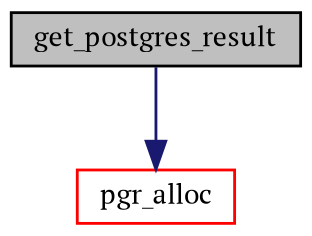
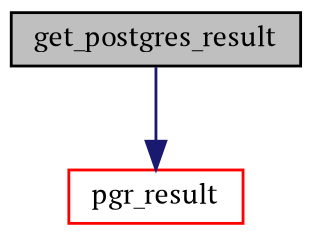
node "pgr_alloc": label "pgr_alloc" -> "pgr_result"
